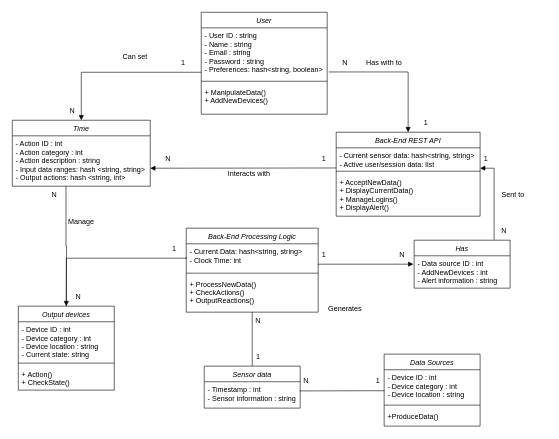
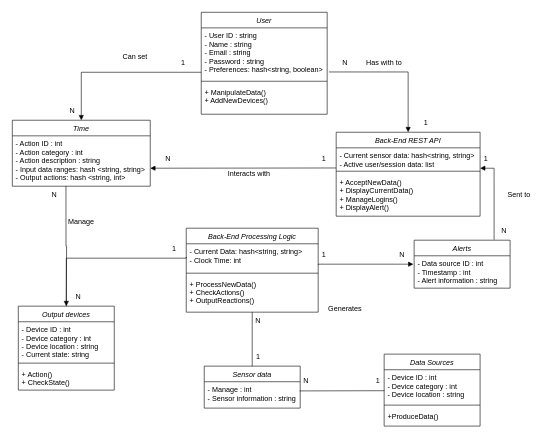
node "Sent to": moved (513, 195) -> (519, 195)
node "Has": label "Has" -> "Alerts"
node "- Data source ID : int - AddNewDevices : int - Alert information : string": label "- Data source ID : int - AddNewDevices : int - Alert information : string" -> "- Data source ID : int - Timestamp : int - Alert information : string"
node "- Timestamp : int - Sensor information : string": label "- Timestamp : int - Sensor information : string" -> "- Manage : int - Sensor information : string"
